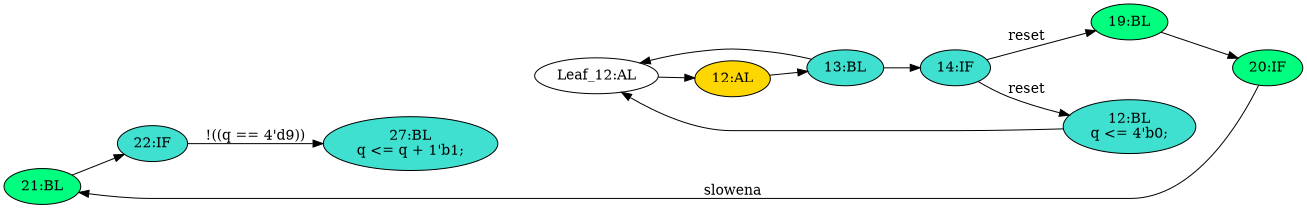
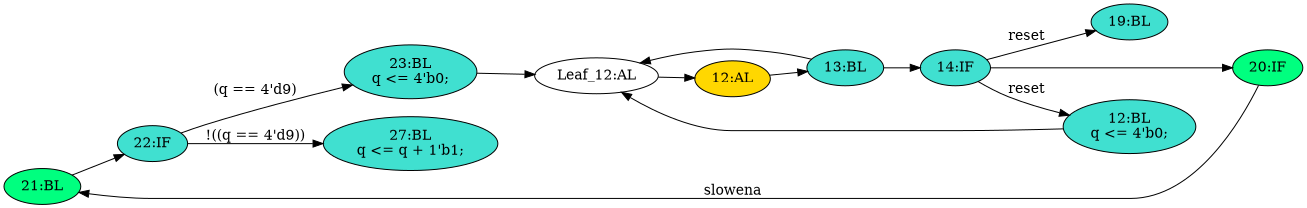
node "19:BL": fillcolor springgreen -> turquoise
edge "19:BL" -> "20:IF": now "14:IF" -> "20:IF"
node "23:BL q <= 4'b0;": added
